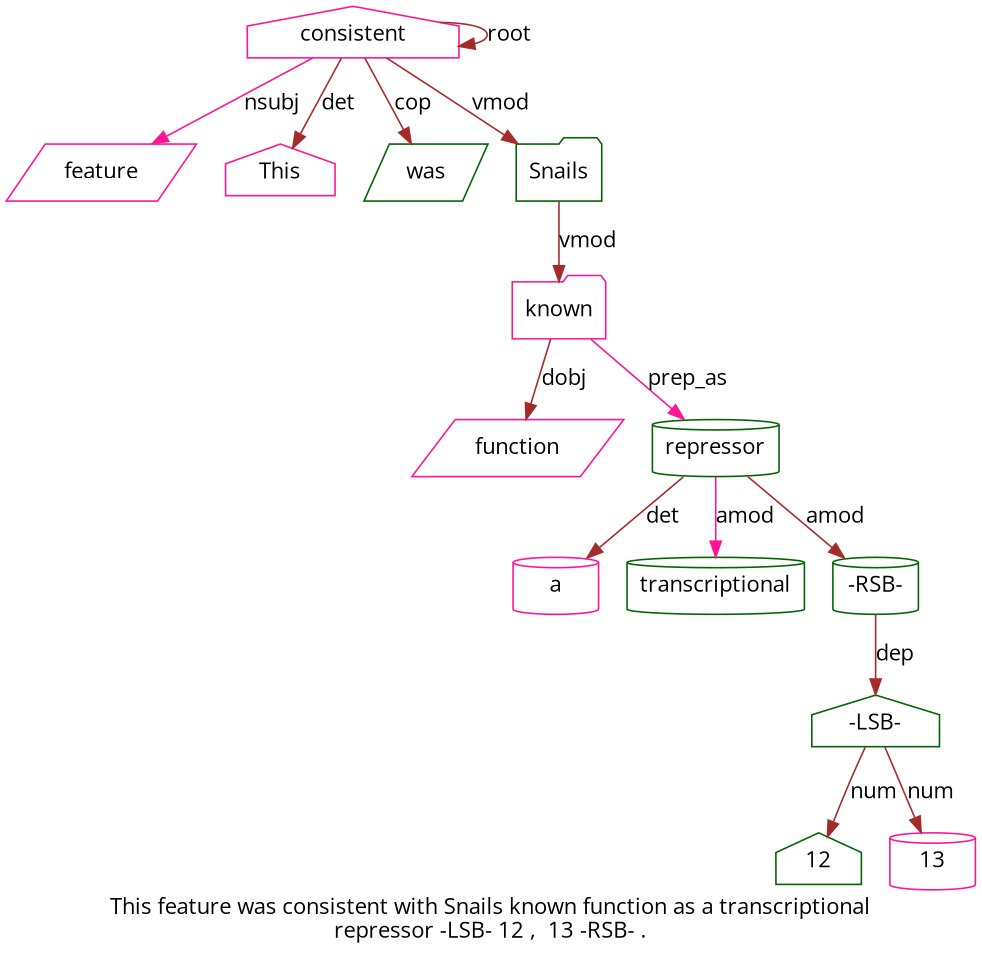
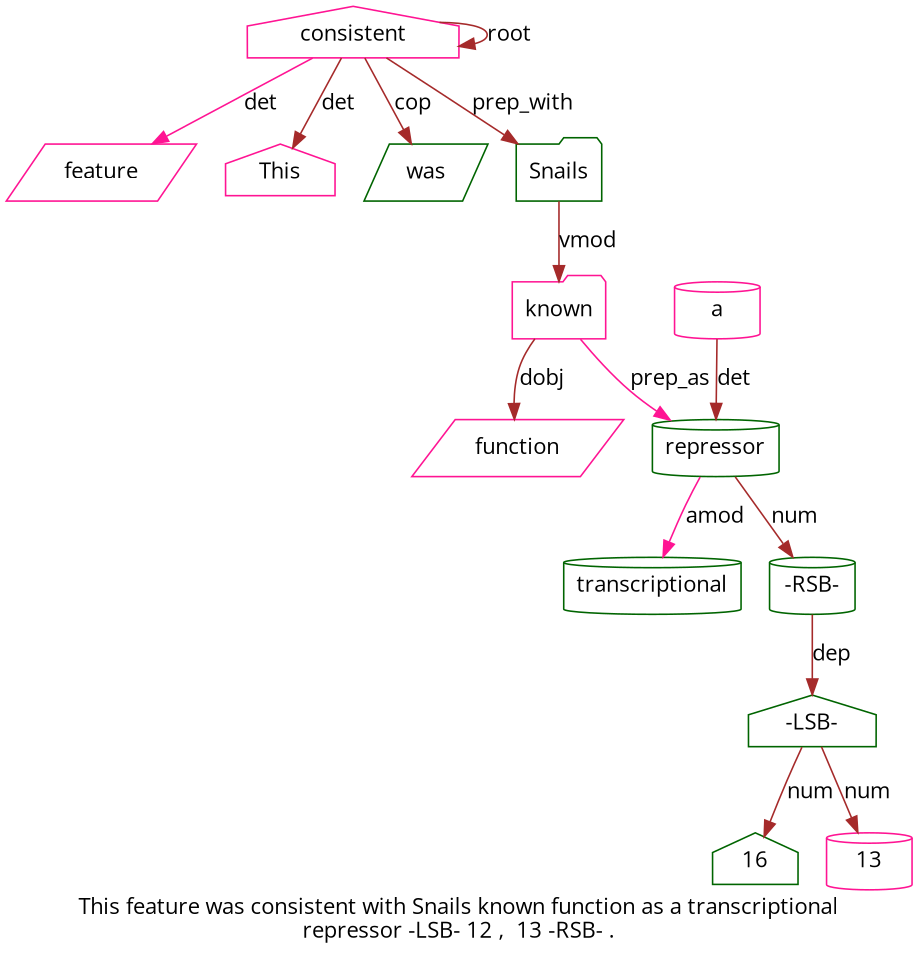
edge "consistent" -> "feature": label "nsubj" -> "det"
edge "consistent" -> "Snails": label "vmod" -> "prep_with"
edge "repressor" -> "a": reversed
edge "repressor" -> "-RSB-": label "amod" -> "num"
node "12": label "12" -> "16"
